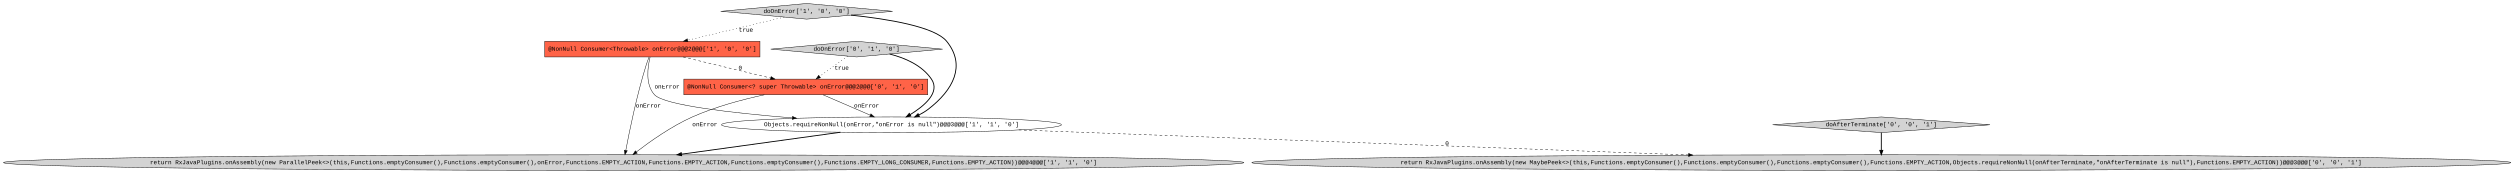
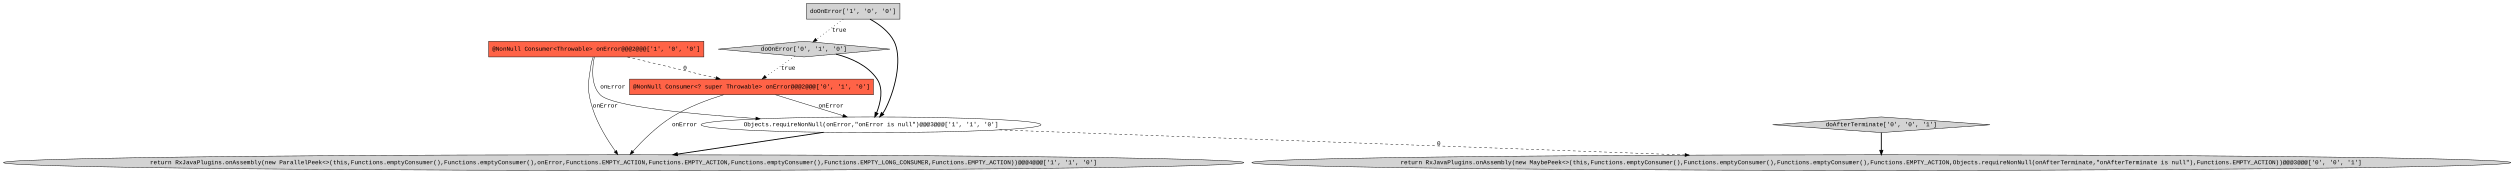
node "doOnError['1', '0', '0']": shape diamond -> box
edge "doOnError['1', '0', '0']" -> "@NonNull Consumer<Throwable> onError@@@2@@@['1', '0', '0']": now "doOnError['1', '0', '0']" -> "doOnError['0', '1', '0']"
